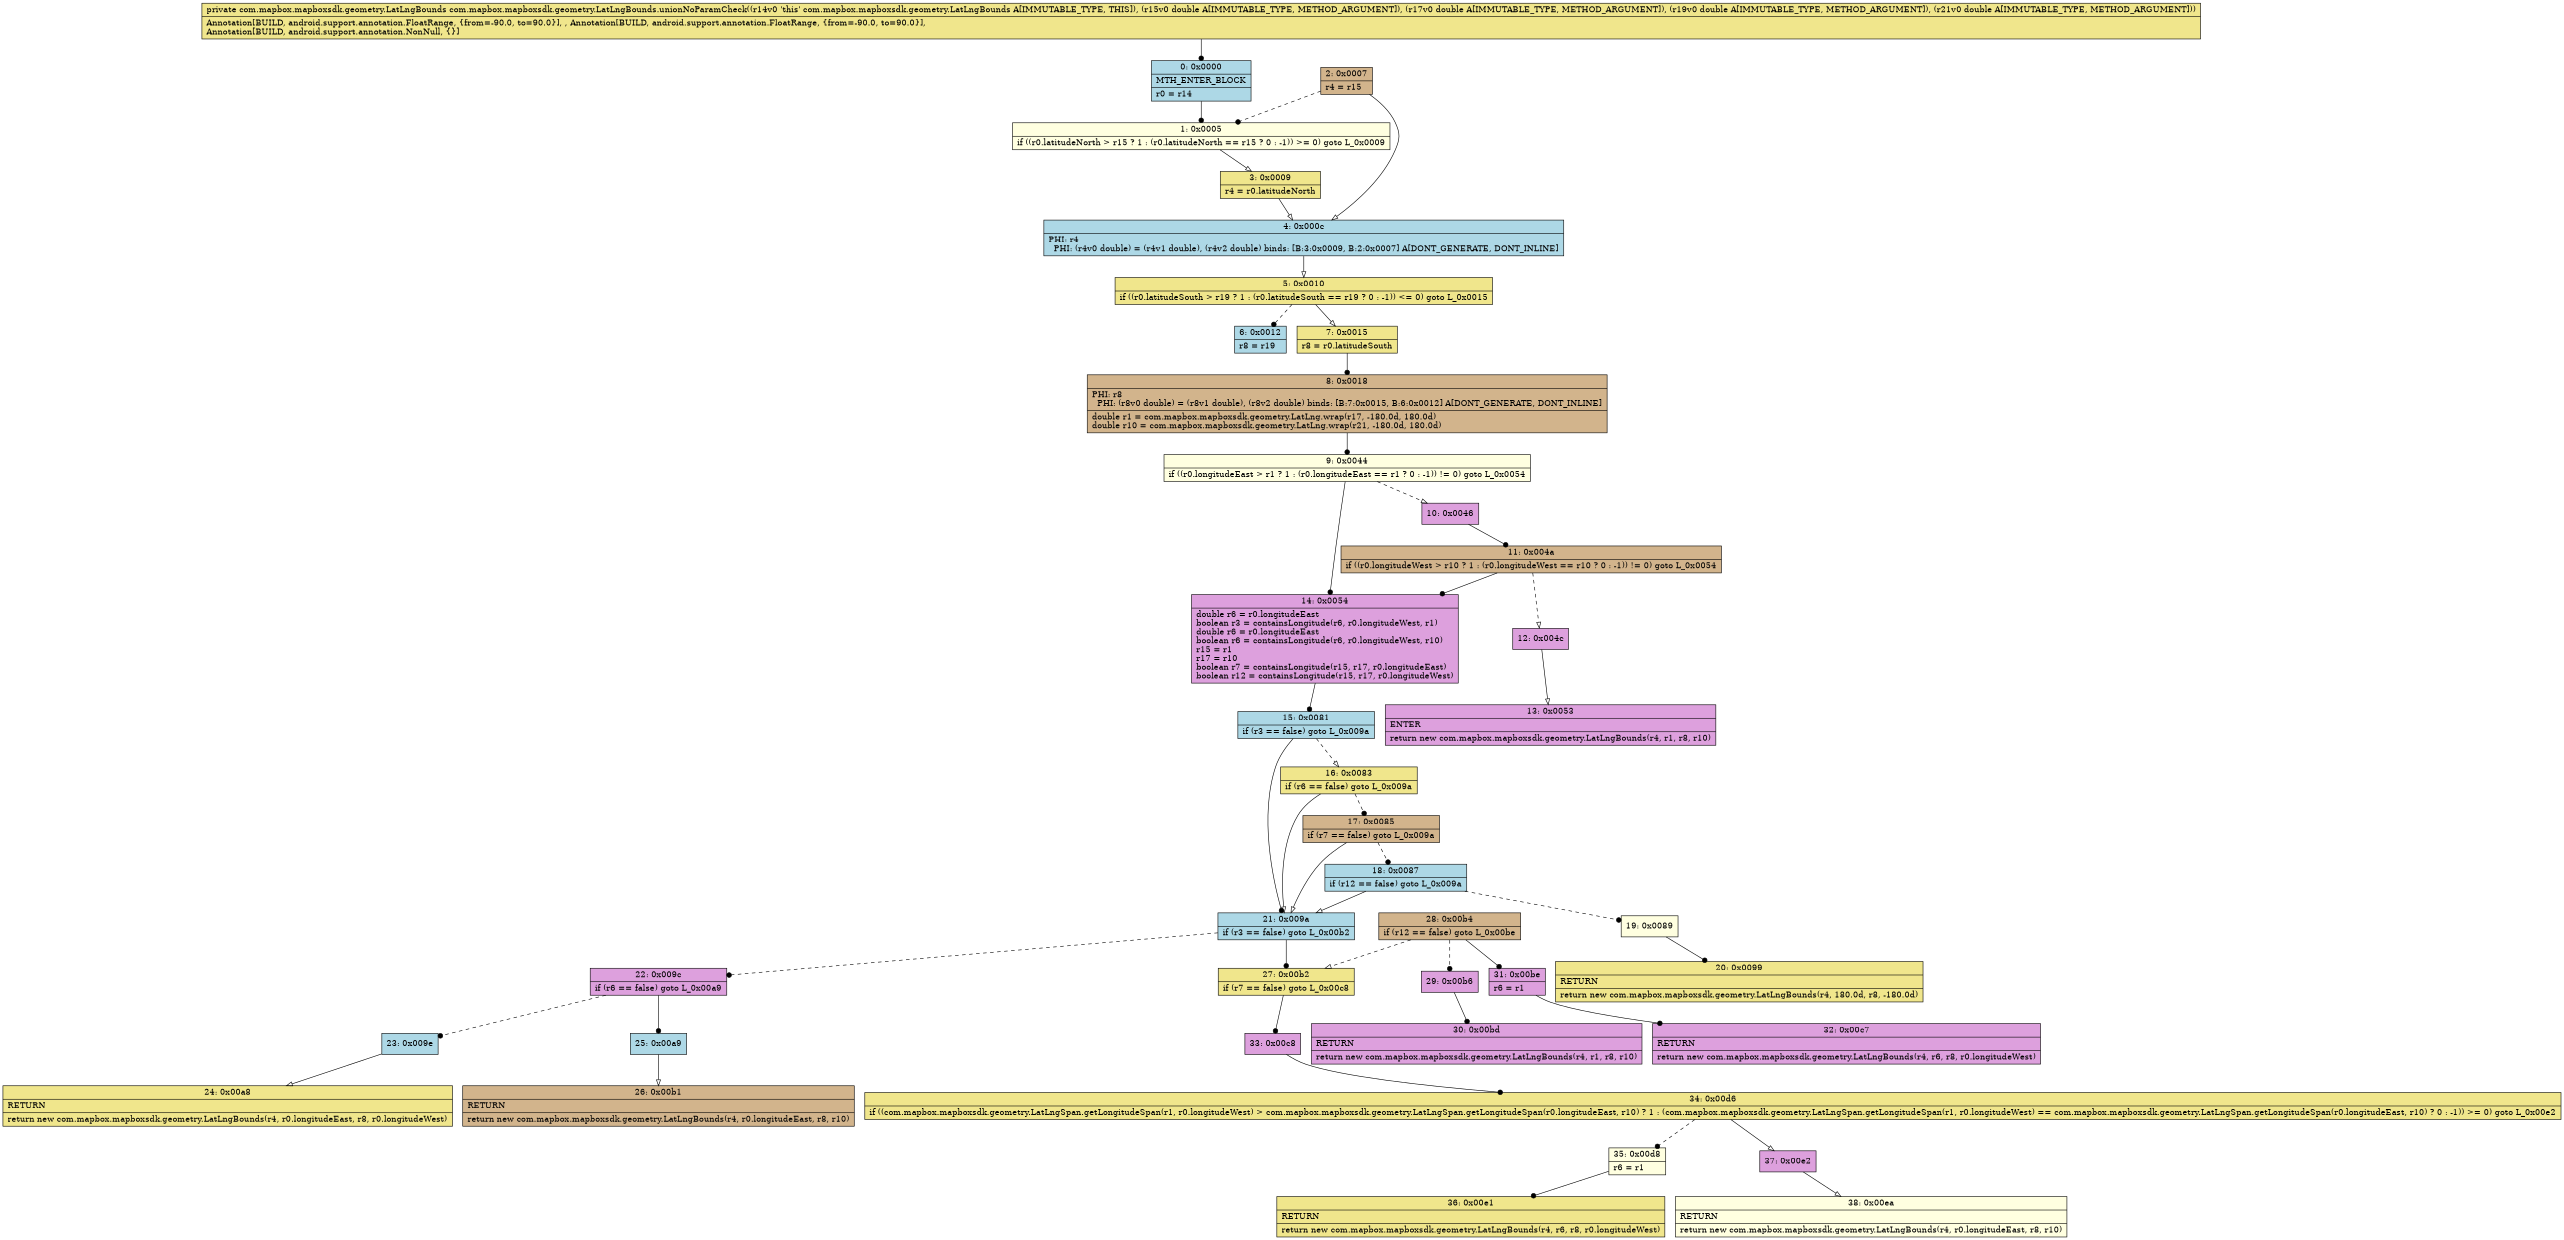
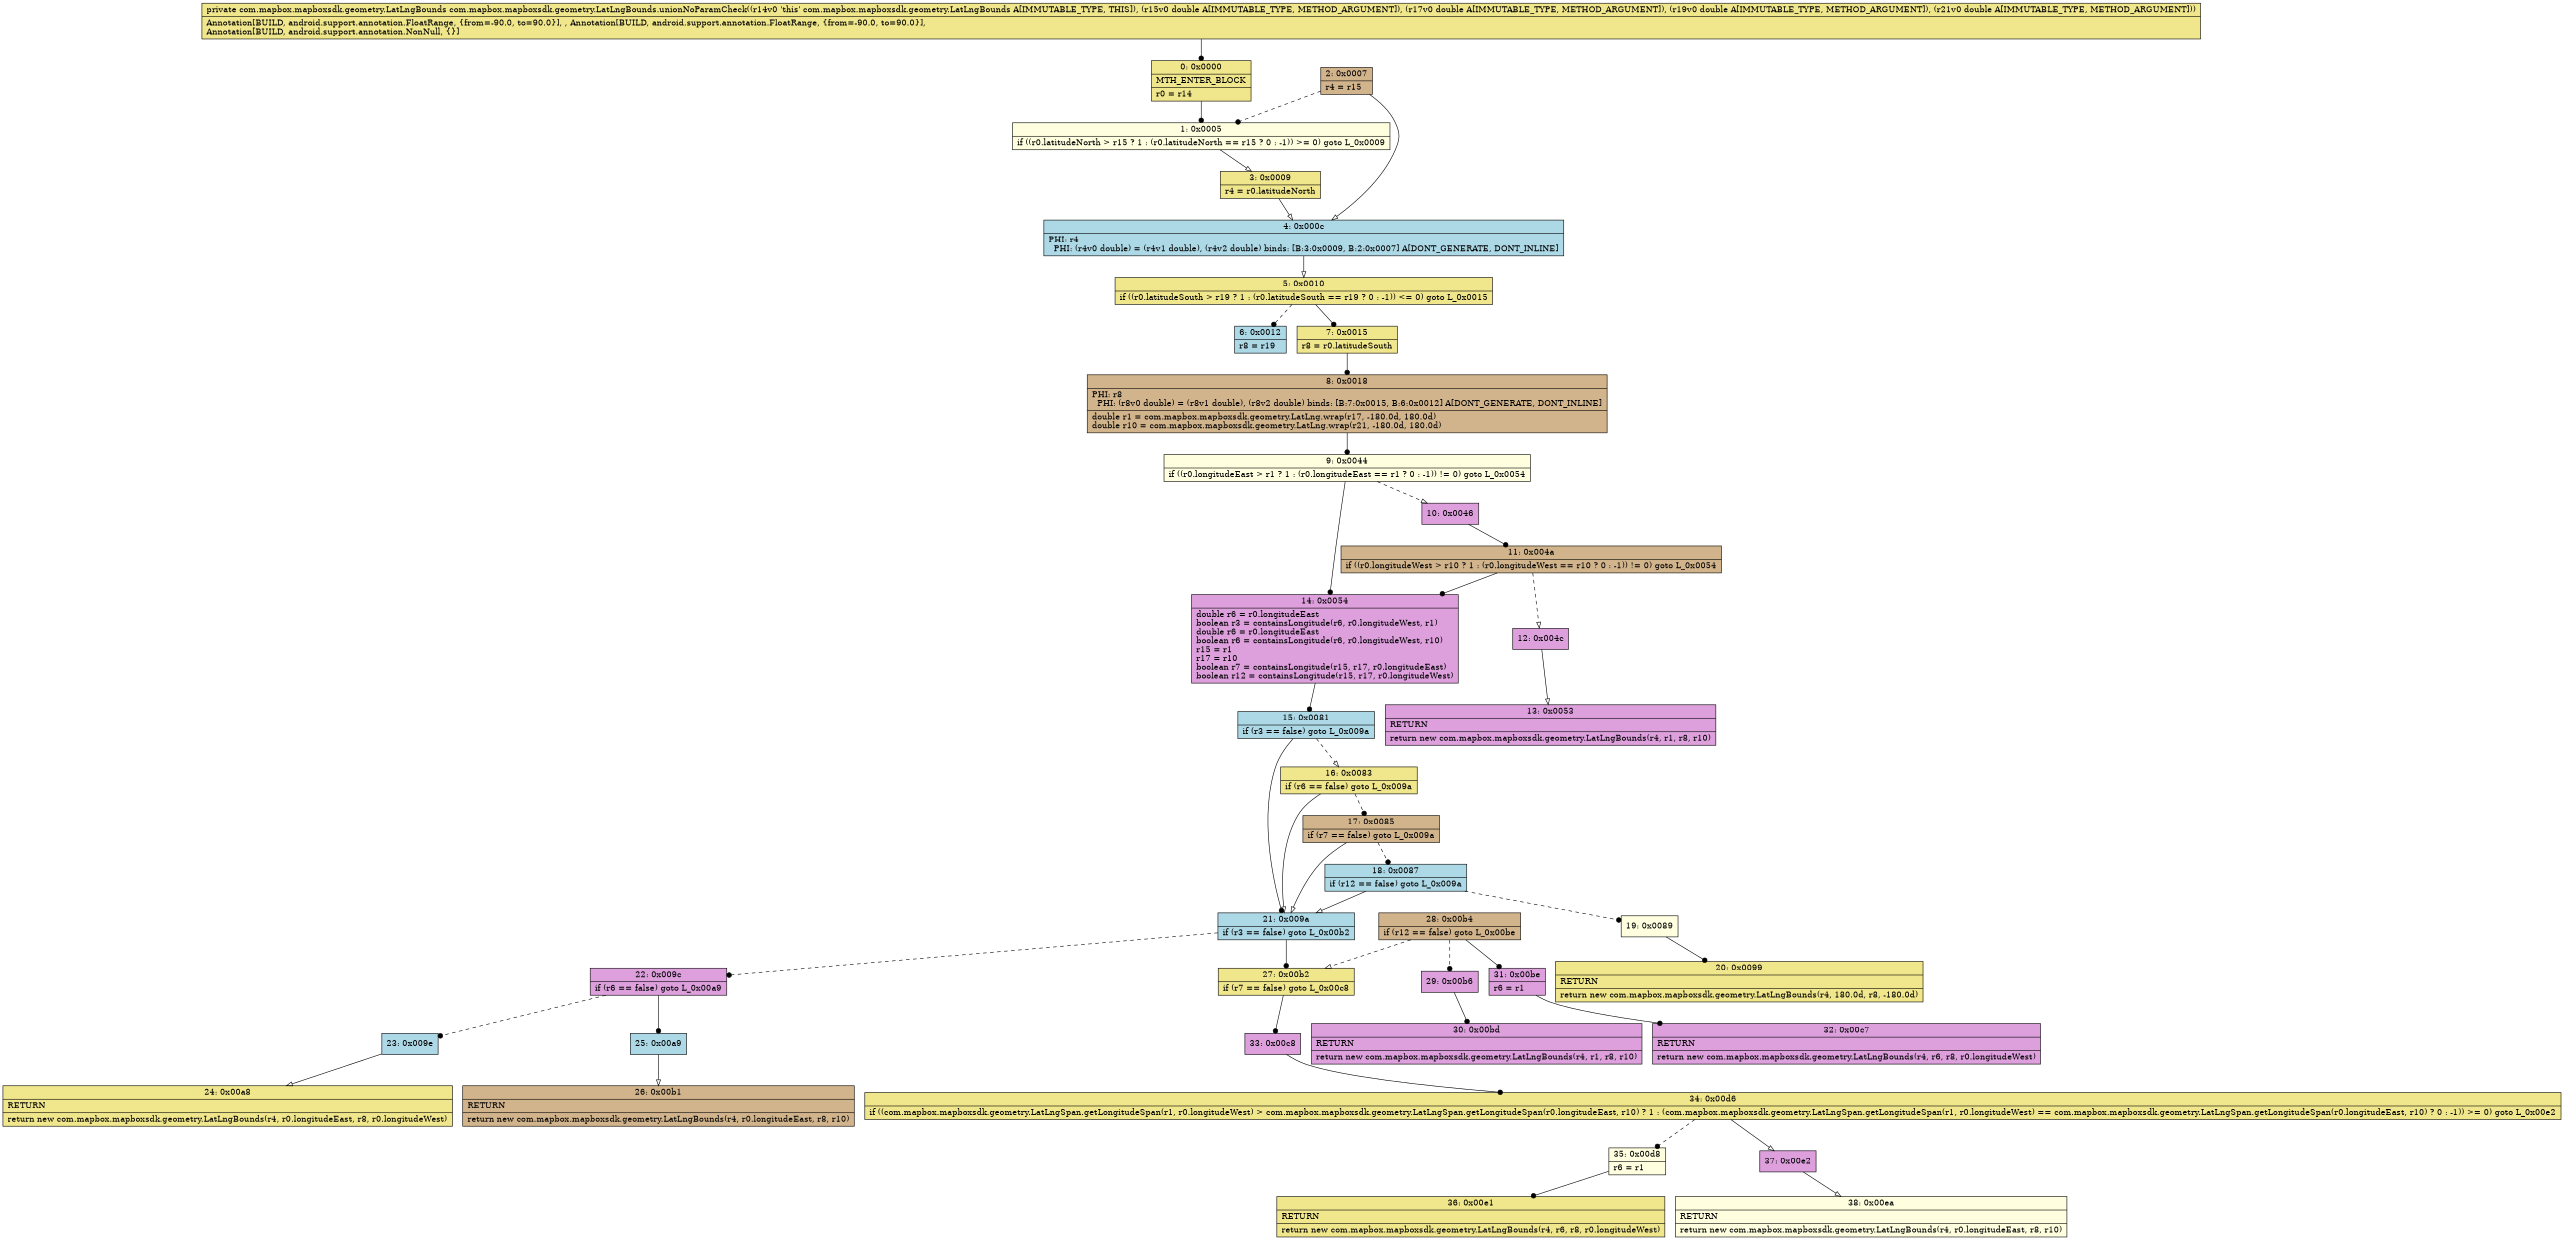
node "0: 0x0000": fillcolor lightblue -> khaki
edge "5: 0x0010" -> "7: 0x0015": arrowhead onormal -> dot
node "13: 0x0053": text "ENTER" -> "RETURN"
